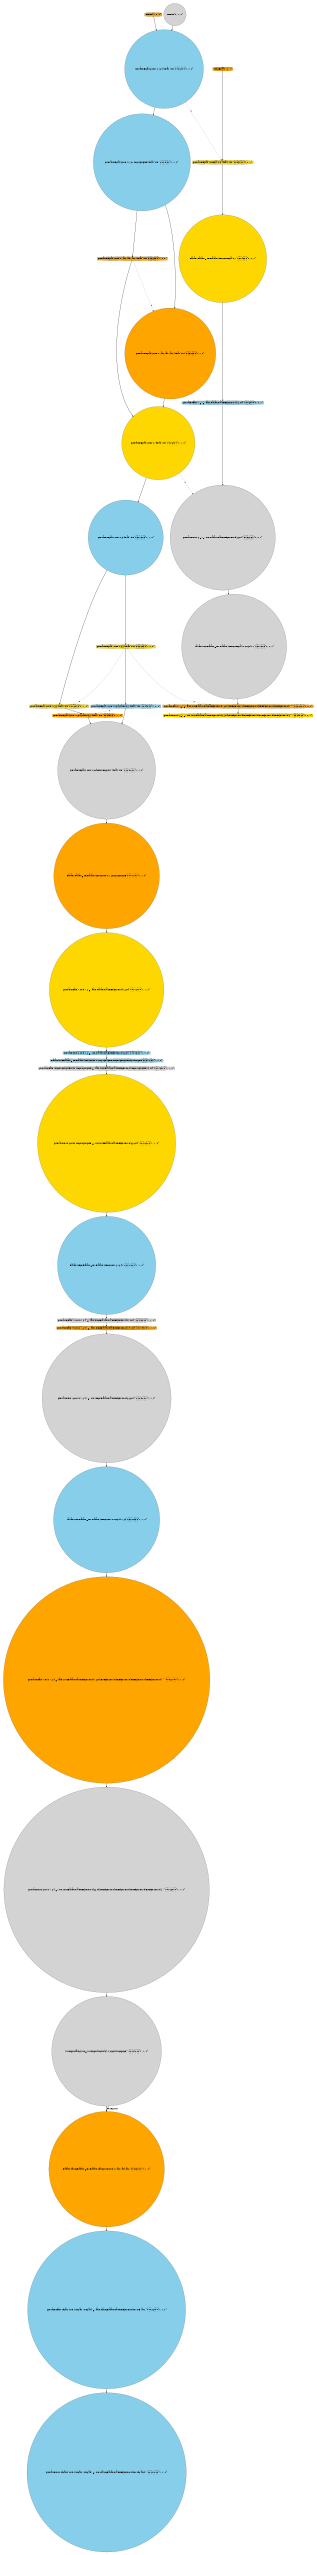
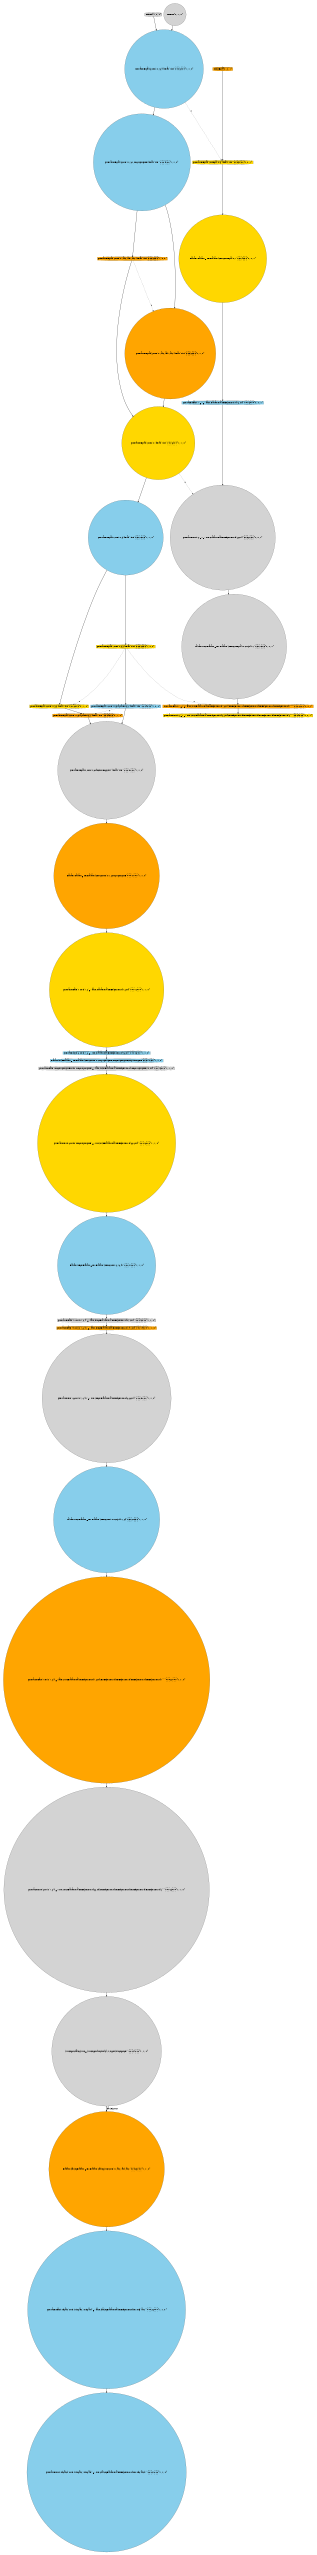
node "testNotIn['1', '0', '0']": fillcolor orange -> lightgrey
